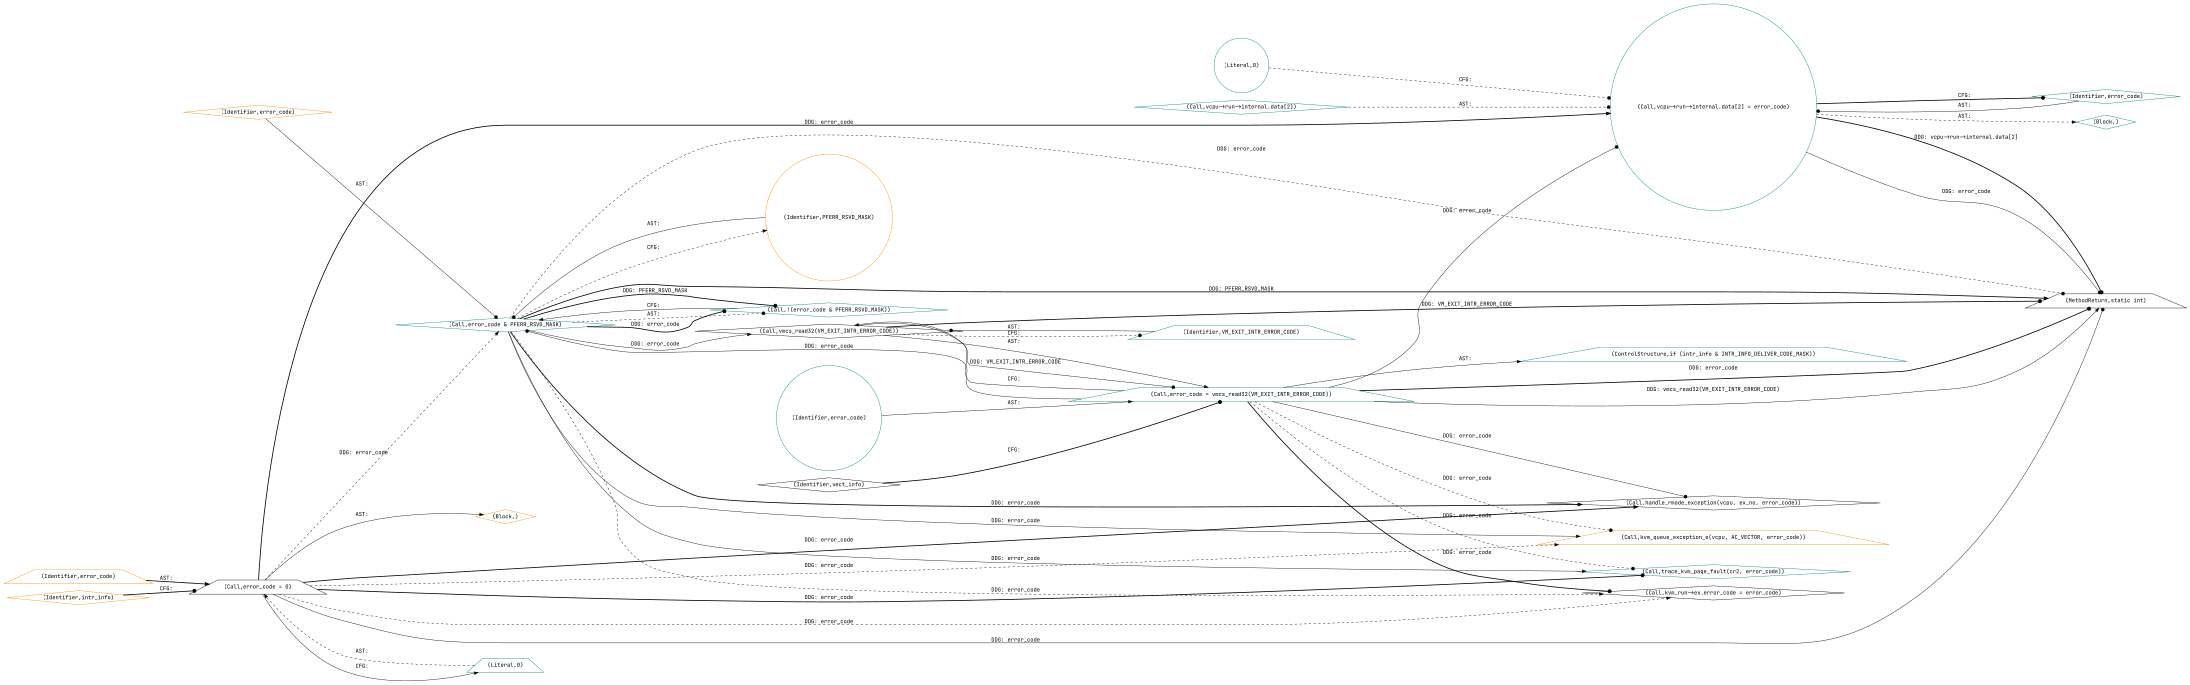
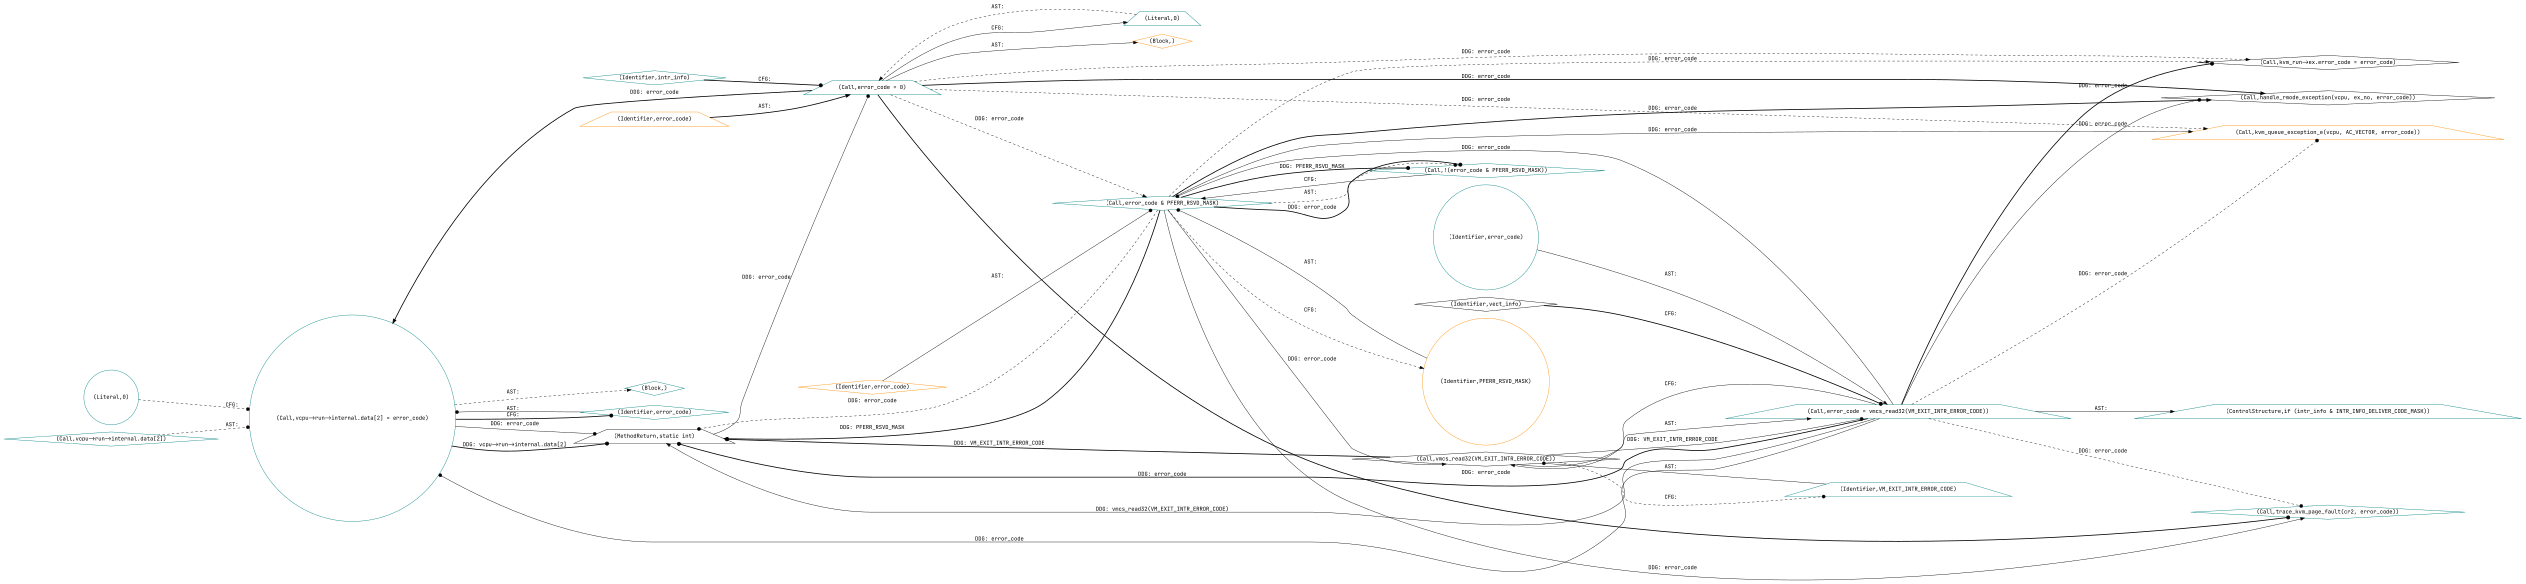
node "(Call,error_code = 0)": color black -> teal
node "(Identifier,intr_info)": color darkorange -> teal
edge "(Call,error_code = 0)" -> "(MethodReturn,static int)": reversed
